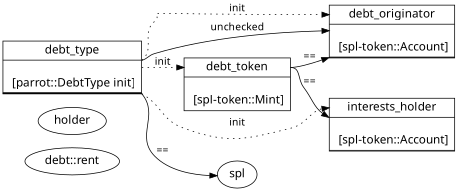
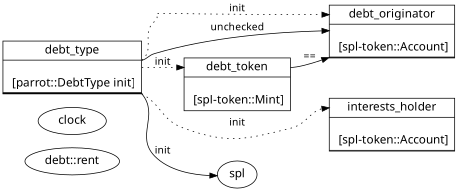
edge "debt_token" -> "interests_holder": removed, label "=="
node "holder": label "holder" -> "clock"
edge "debt_type" -> "spl": label "==" -> "init"
